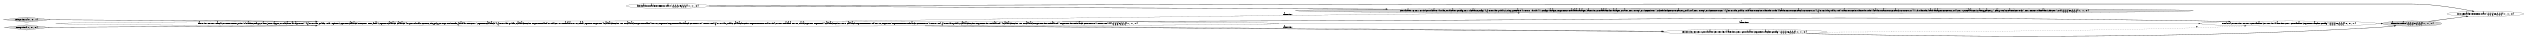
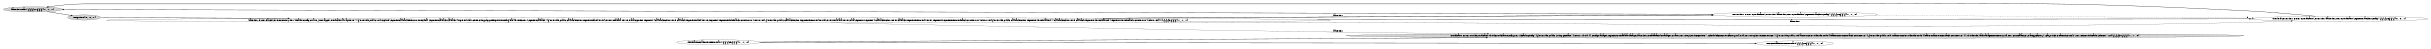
edge "baseView.start()@@@27@@@['1', '1', '1']" -> "sourceLoadQueuePeon.start()@@@28@@@['1', '1', '0']": now "baseView.start()@@@27@@@['1', '1', '1']" -> "setupViews['0', '0', '1']"
node "setupViews['0', '0', '1']": shape diamond -> ellipse
node "setupView['1', '0', '0']": removed
